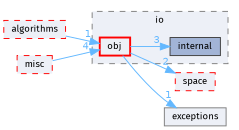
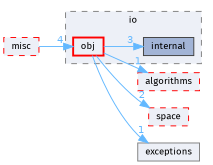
edge "algorithms" -> "obj": reversed
